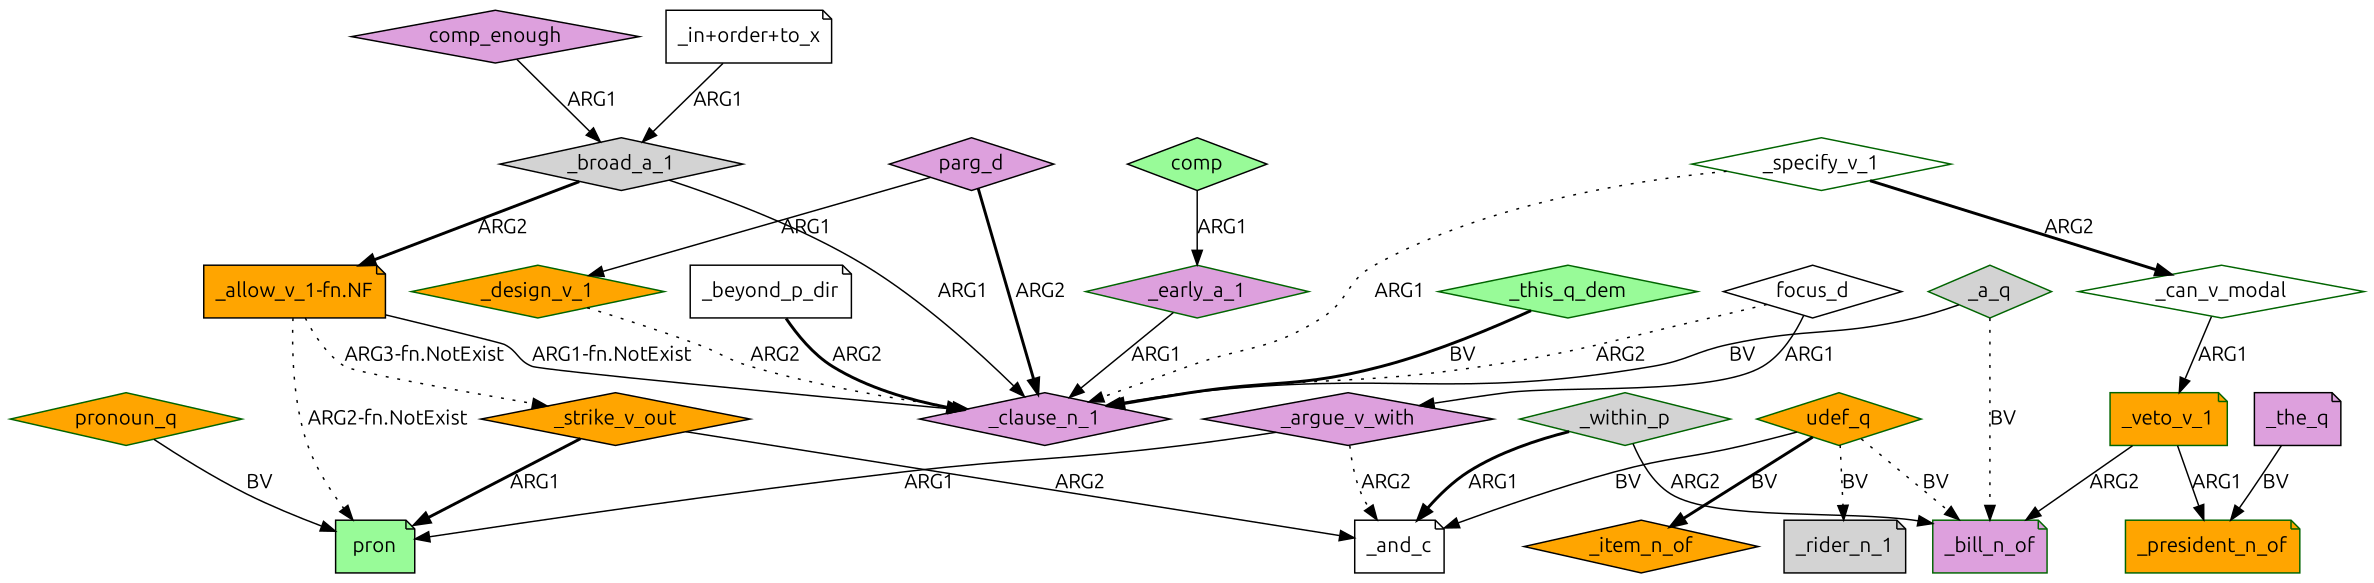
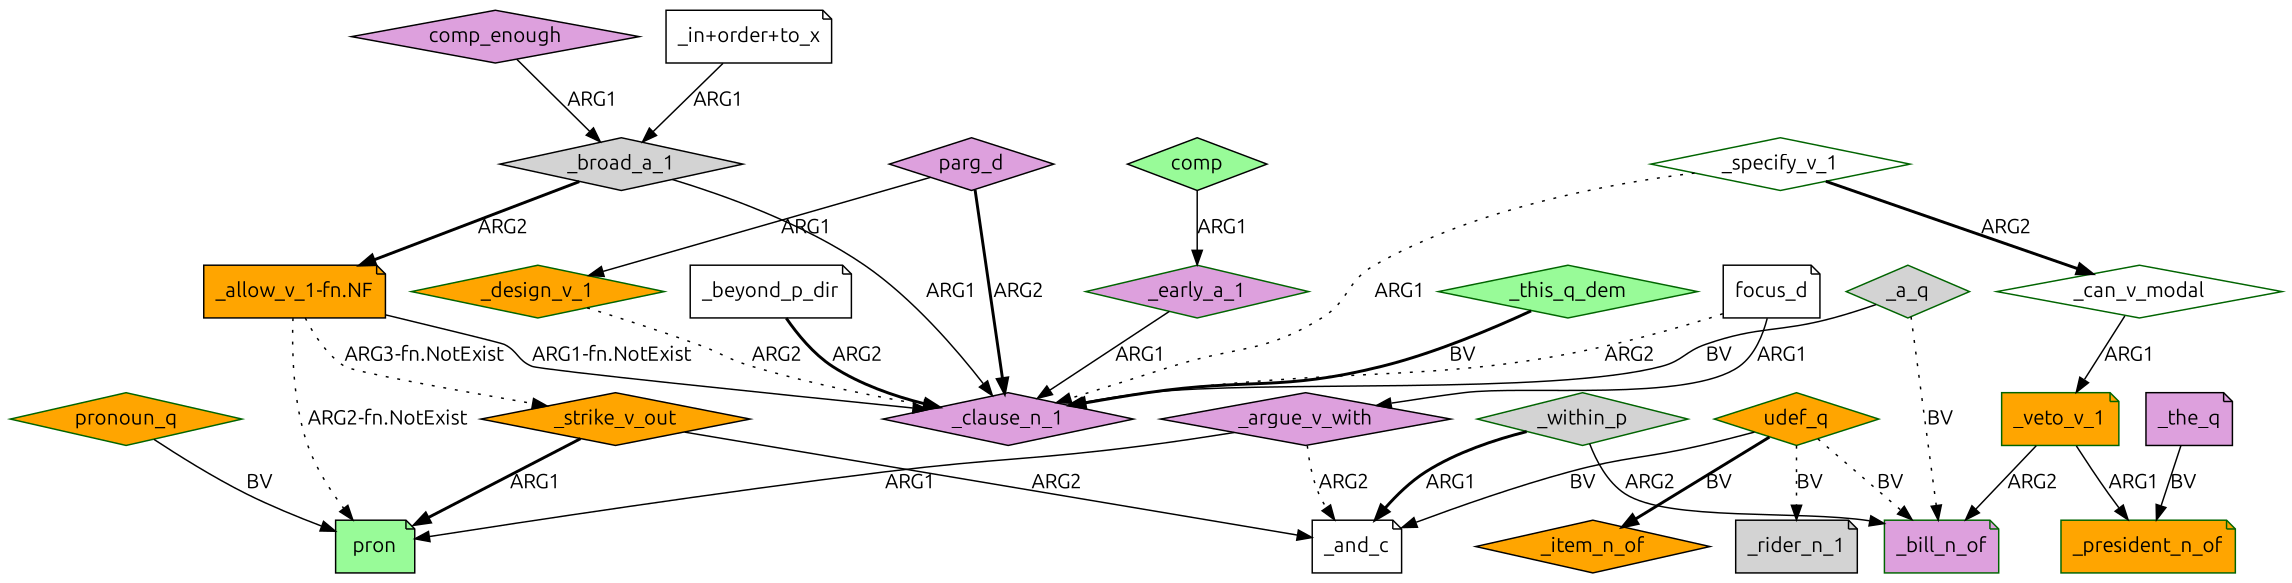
node "focus_d": shape diamond -> note
